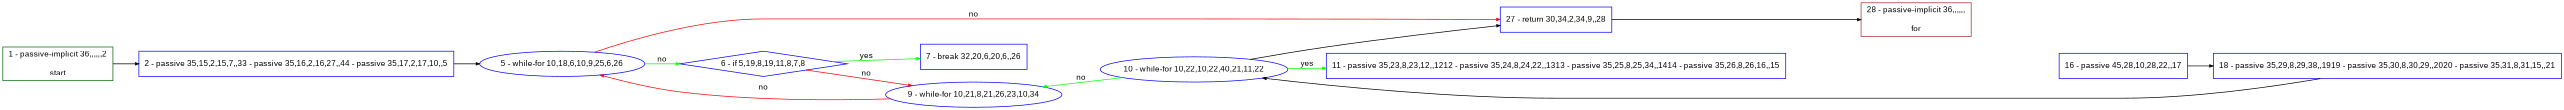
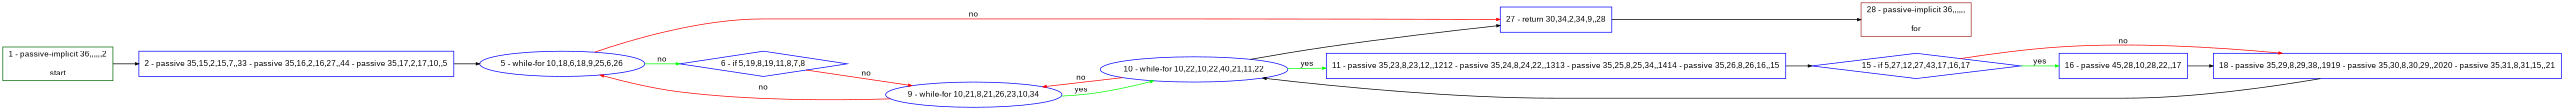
node "7 - break 32,20,6,20,6,,26": removed
node "5 - while-for 10,18,6,10,9,25,6,26": label "5 - while-for 10,18,6,10,9,25,6,26" -> "5 - while-for 10,18,6,18,9,25,6,26"
node "15 - if 5,27,12,27,43,17,16,17": added
edge "10 - while-for 10,22,10,22,40,21,11,22" -> "9 - while-for 10,21,8,21,26,23,10,34": color #00ff00 -> #ff0000
edge "9 - while-for 10,21,8,21,26,23,10,34" -> "10 - while-for 10,22,10,22,40,21,11,22": added, label "yes"
